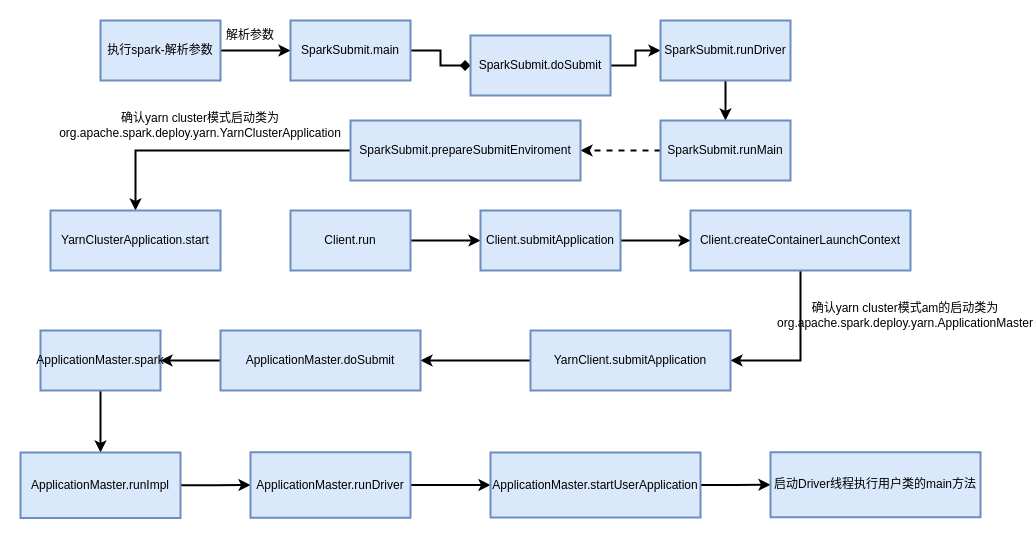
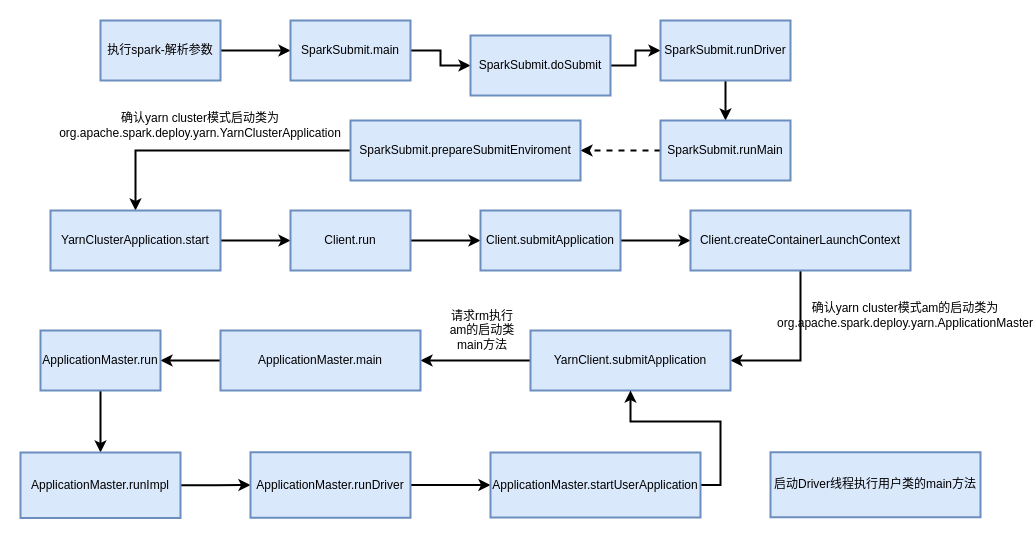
node "解析参数": removed
edge "SparkSubmit.main" -> "SparkSubmit.doSubmit": arrowhead diamond -> classic
edge "YarnClusterApplication.start" -> "Client.run": added
node "请求rm执行am的启动类main方法": added
node "ApplicationMaster.spark": label "ApplicationMaster.spark" -> "ApplicationMaster.run"
node "ApplicationMaster.doSubmit": label "ApplicationMaster.doSubmit" -> "ApplicationMaster.main"
edge "ApplicationMaster.startUserApplication" -> "启动Driver线程执行用户类的main方法": now "ApplicationMaster.startUserApplication" -> "YarnClient.submitApplication"
